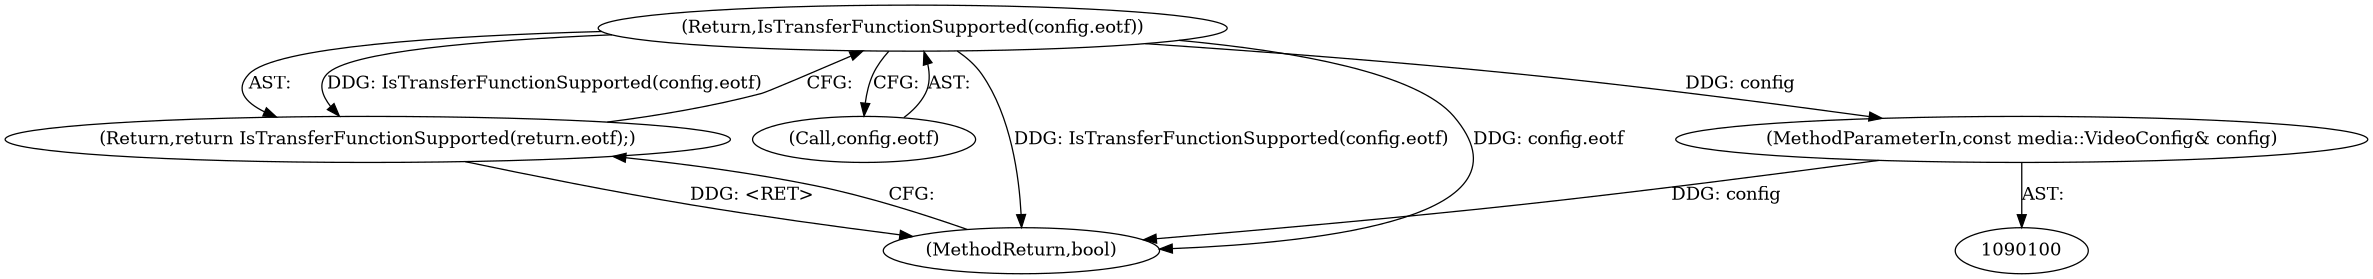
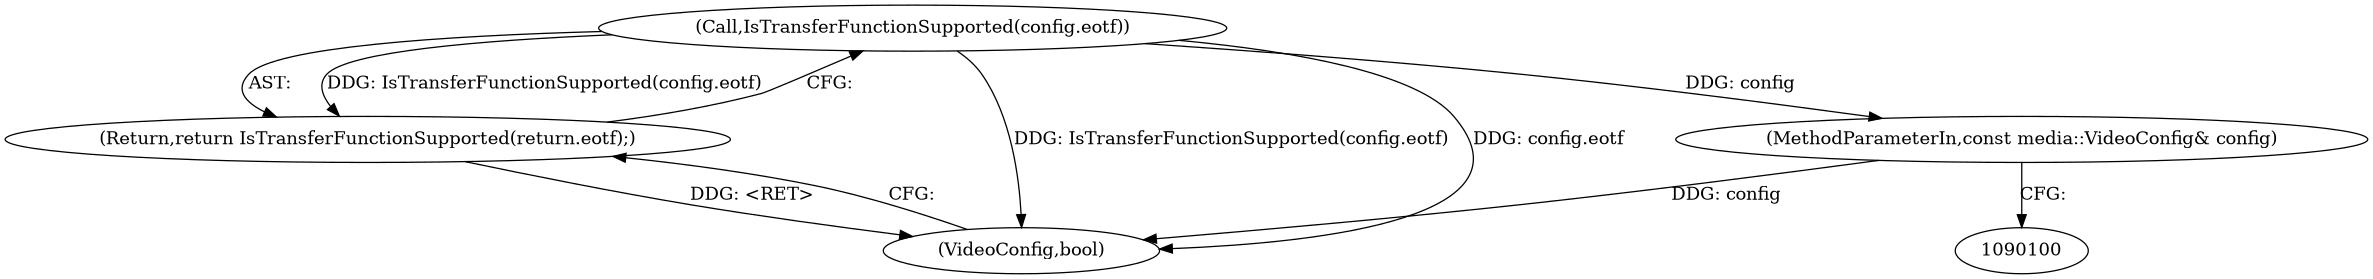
node "(Return,IsTransferFunctionSupported(config.eotf))": label "(Return,IsTransferFunctionSupported(config.eotf))" -> "(Call,IsTransferFunctionSupported(config.eotf))"
node "(Call,config.eotf)": removed
edge "(MethodParameterIn,const media::VideoConfig& config)" -> "1090100": label "AST: " -> "CFG: "
node "(MethodReturn,bool)": label "(MethodReturn,bool)" -> "(VideoConfig,bool)"
